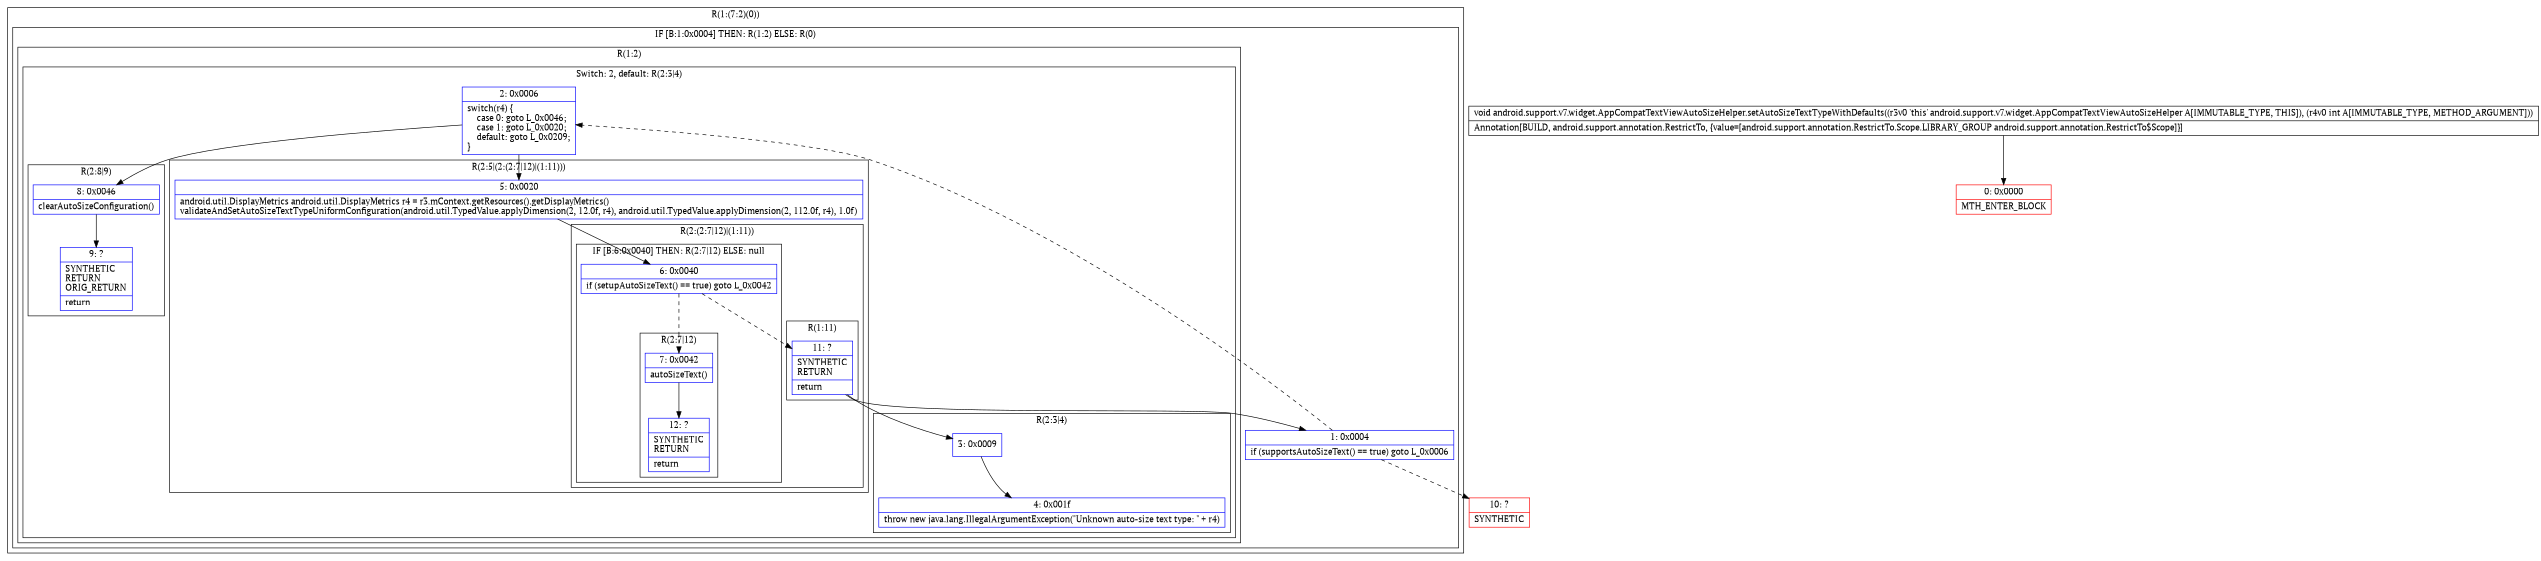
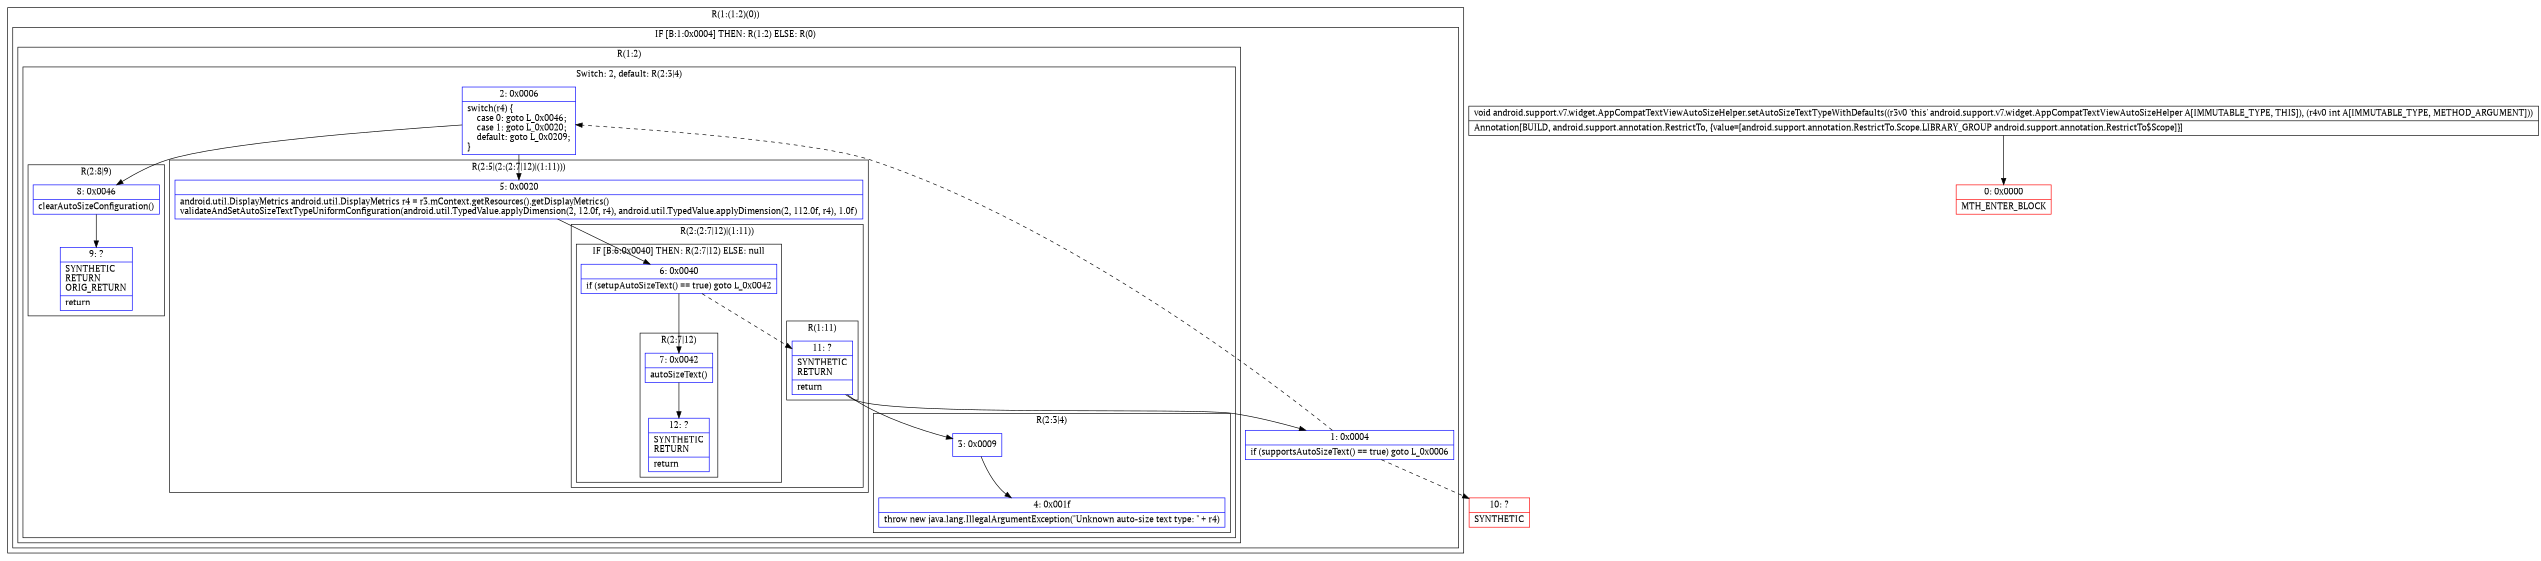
cluster "R(1:(7:2)(0))": label "R(1:(7:2)(0))" -> "R(1:(1:2)(0))"
edge "6: 0x0040" -> "7: 0x0042": style dashed -> solid
